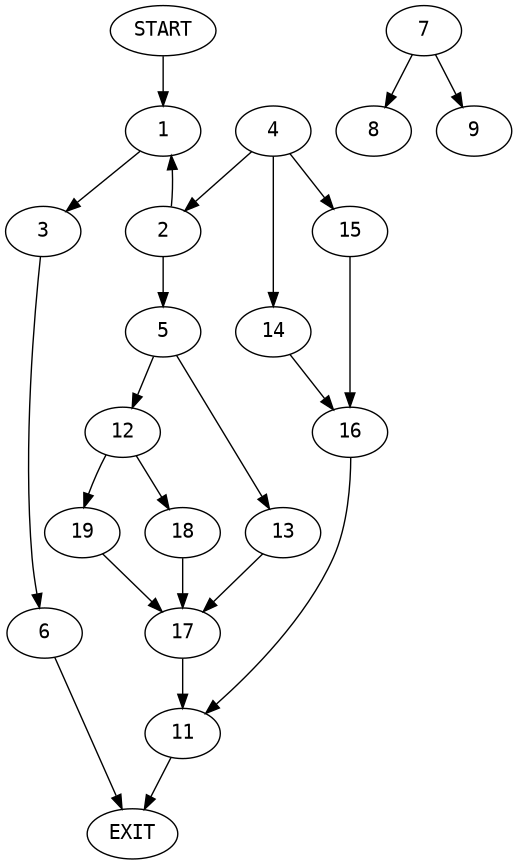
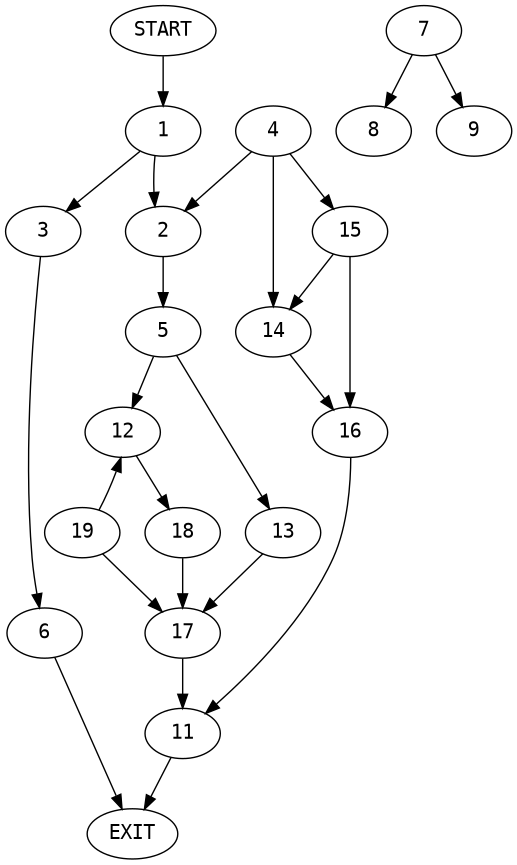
edge "2" -> "1": reversed
edge "15" -> "14": added
edge "12" -> "19": reversed
